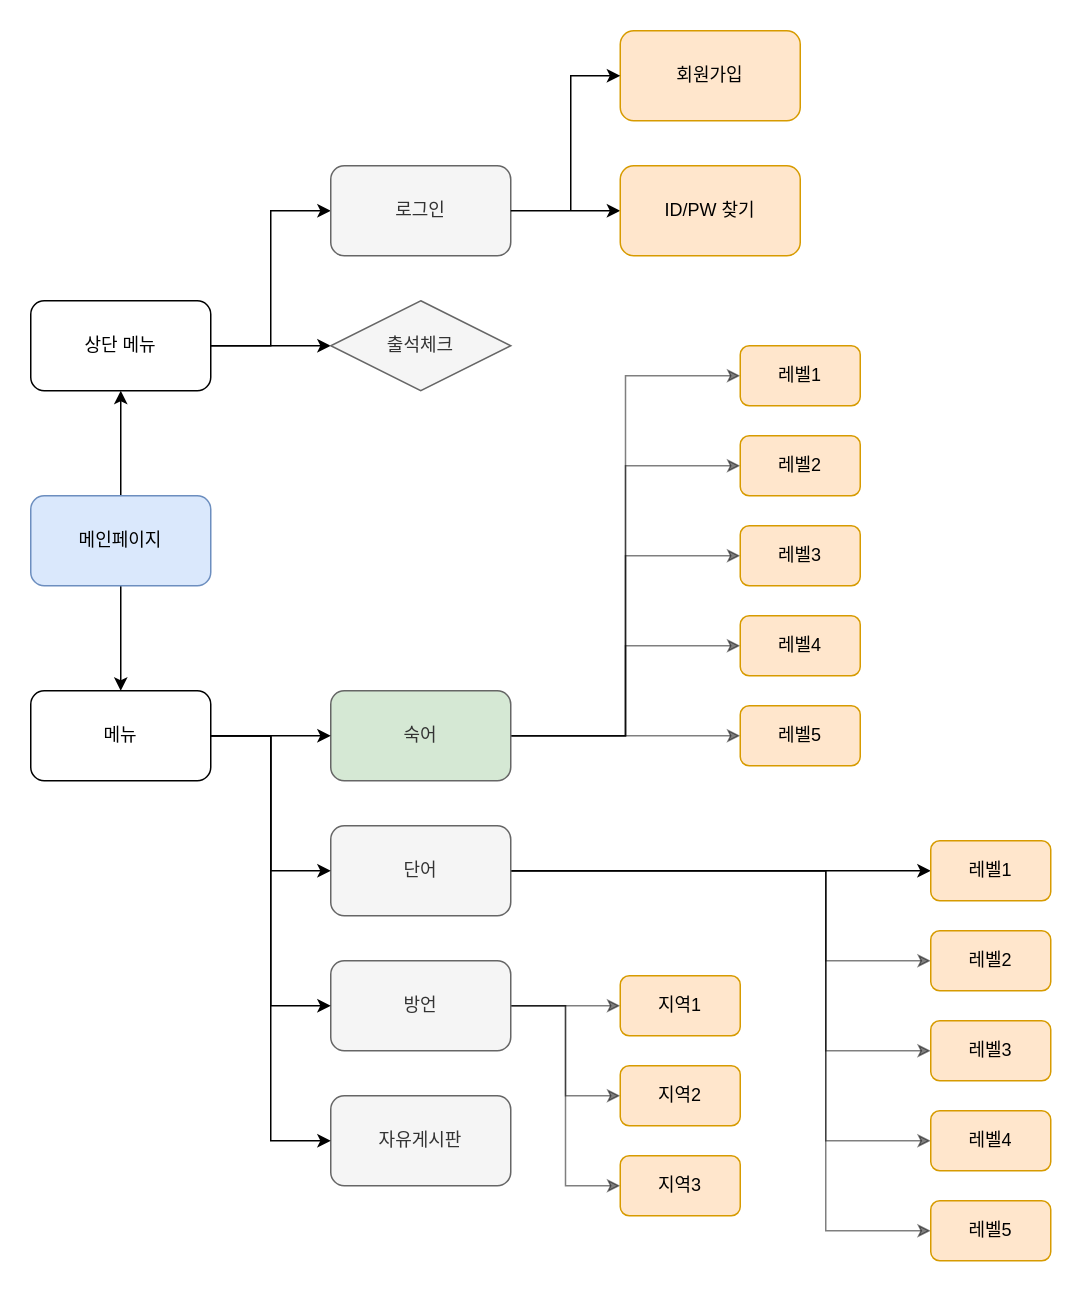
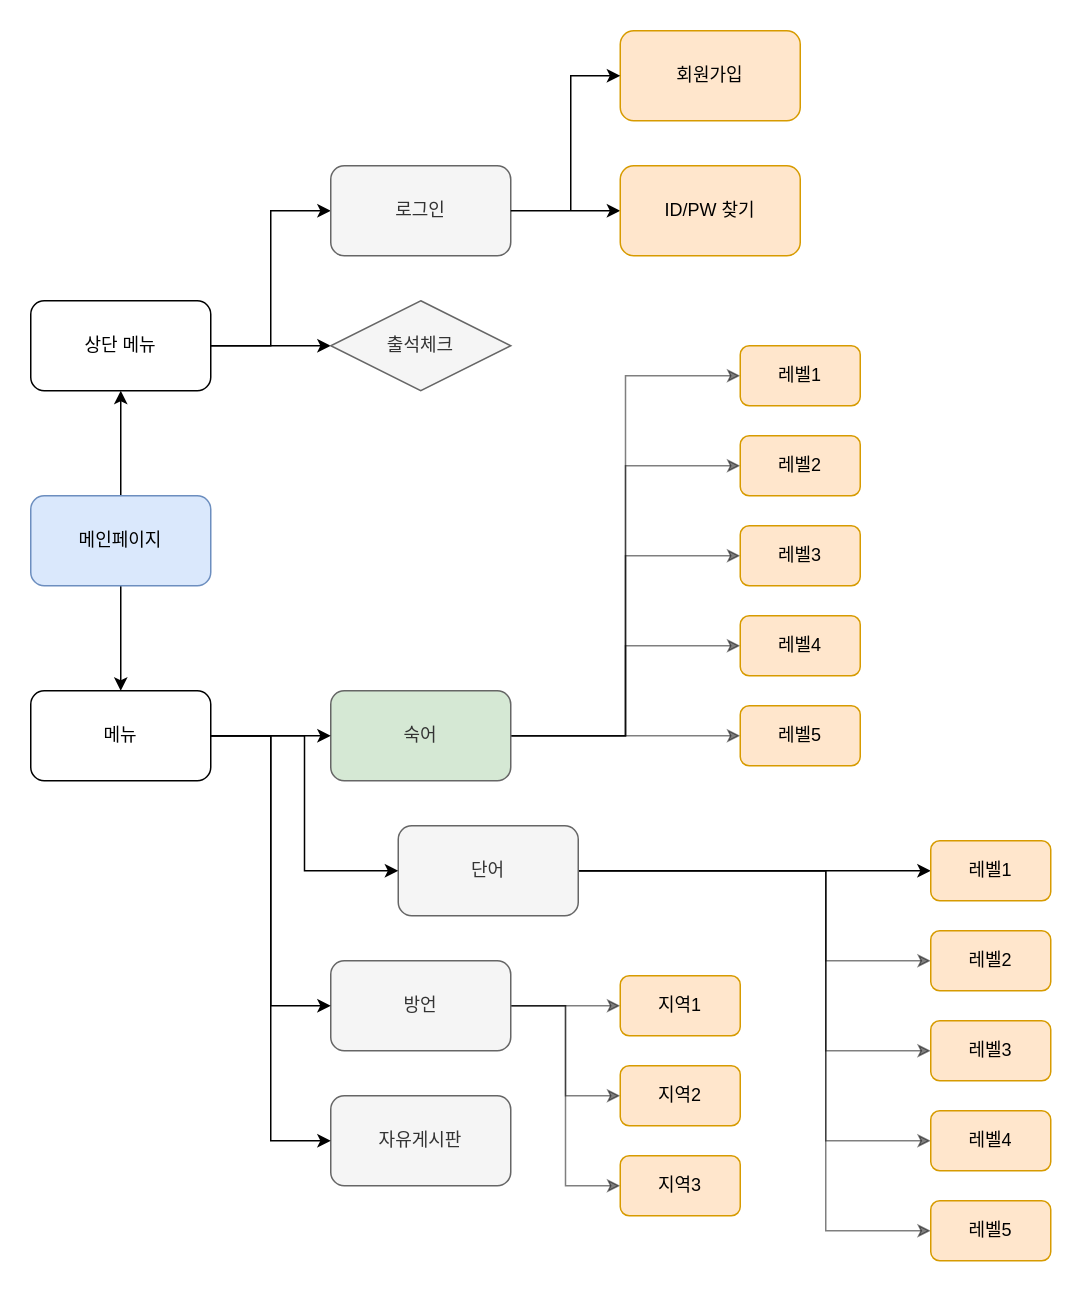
node "단어": moved (421, 871) -> (488, 871)
